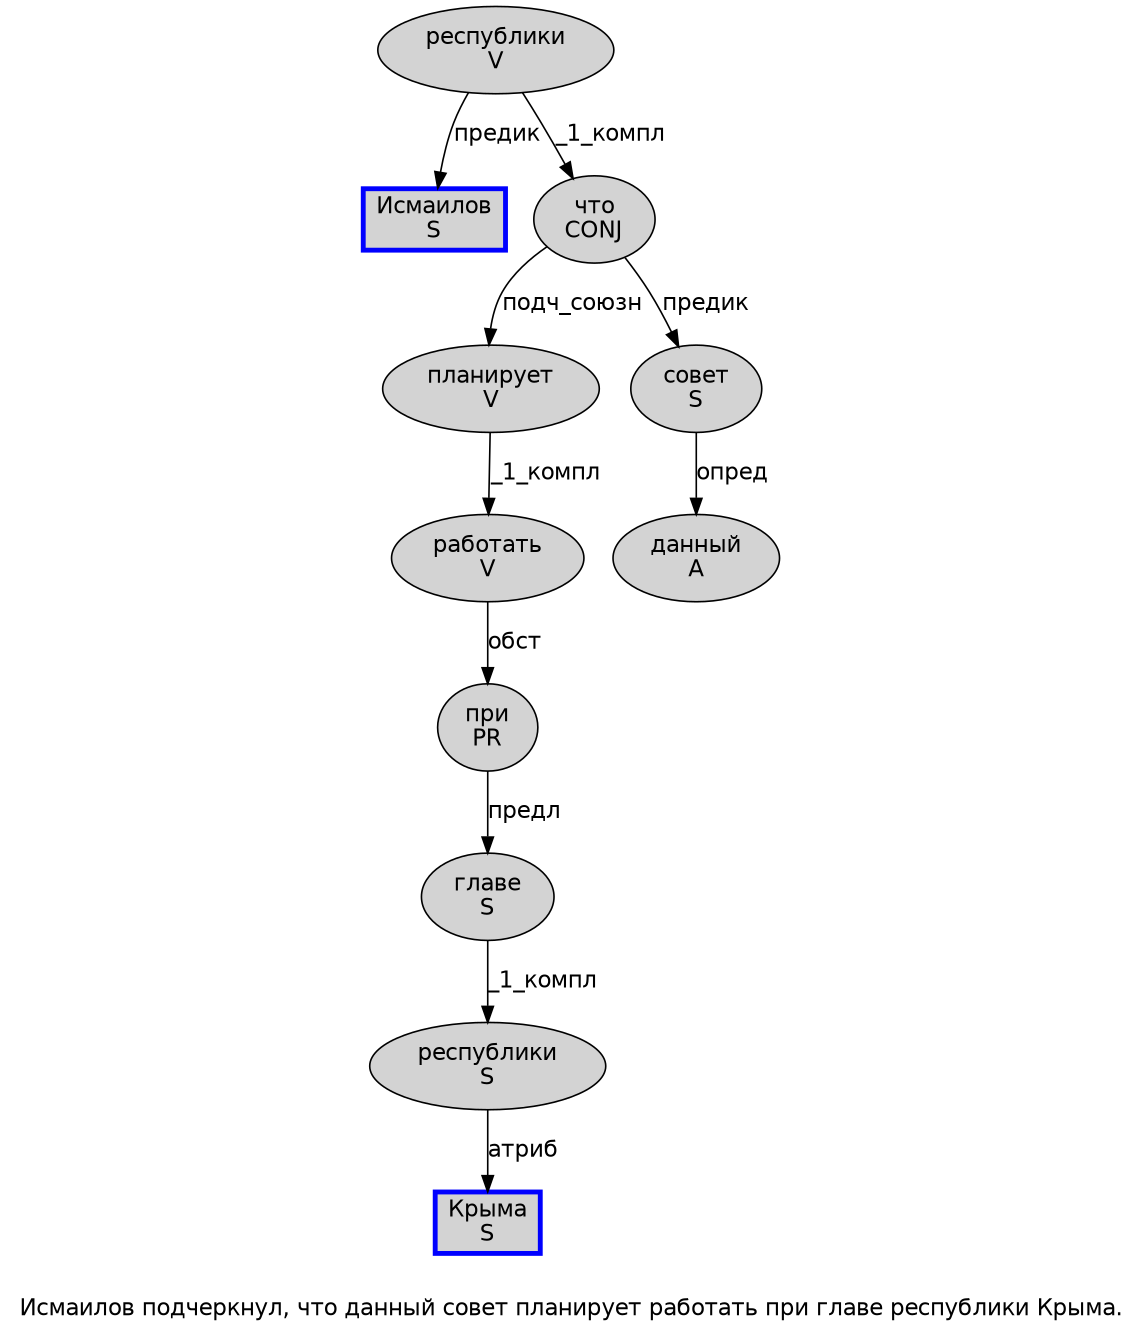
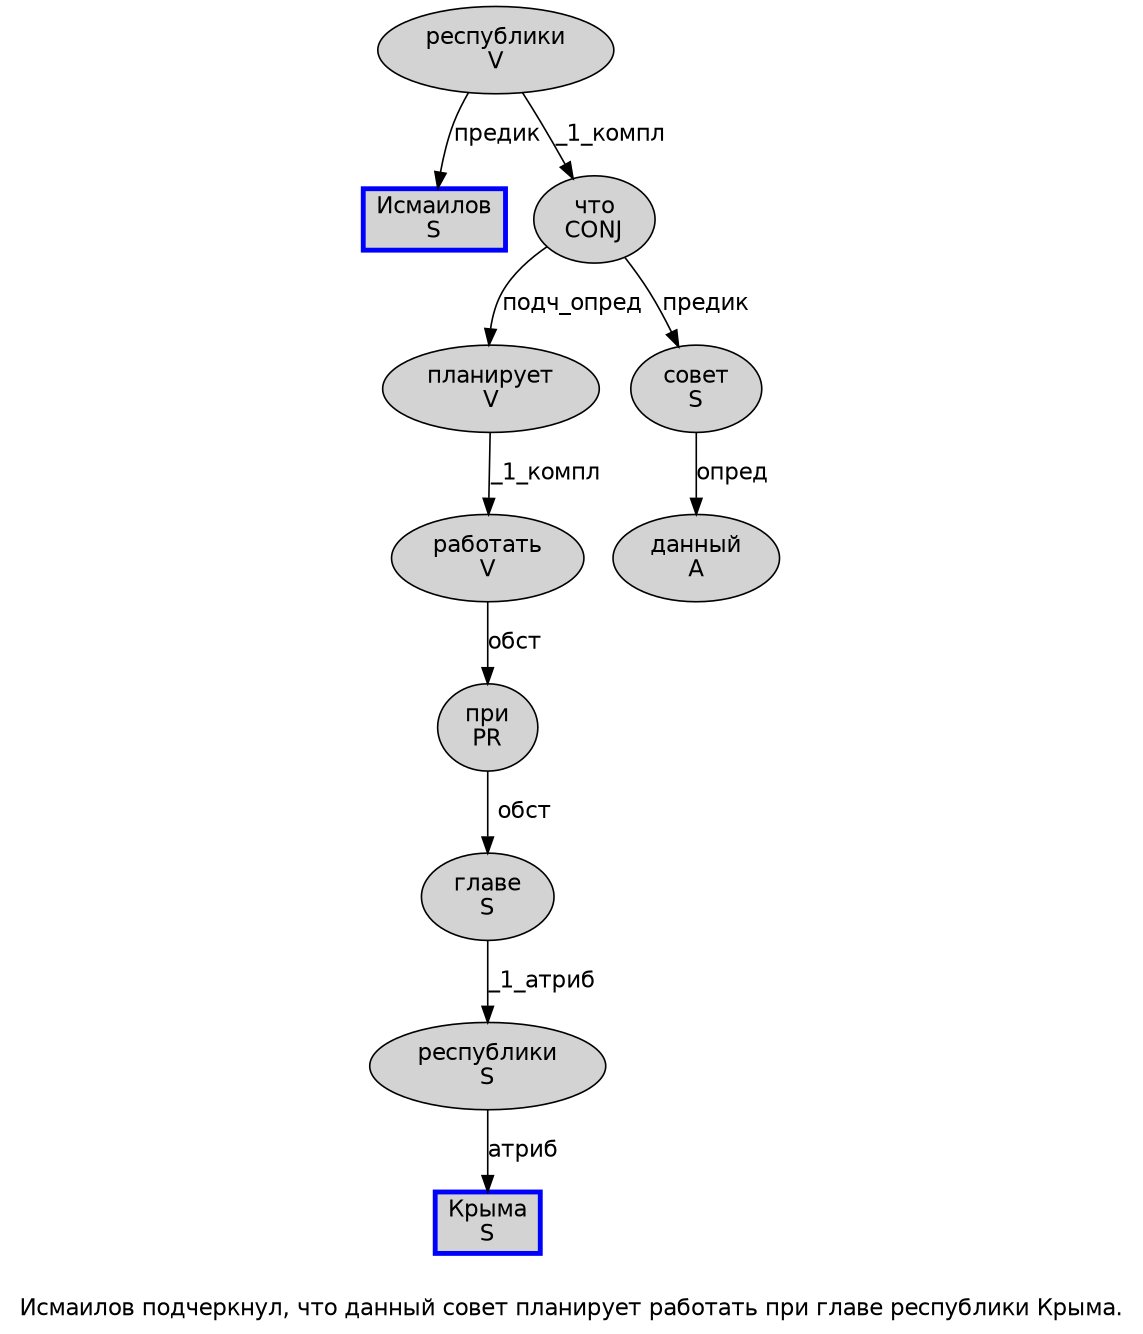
edge "что CONJ" -> "планирует V": label "подч_союзн" -> "подч_опред"
edge "при PR" -> "главе S": label "предл" -> "обст"
edge "главе S" -> "республики S": label "_1_компл" -> "_1_атриб"
